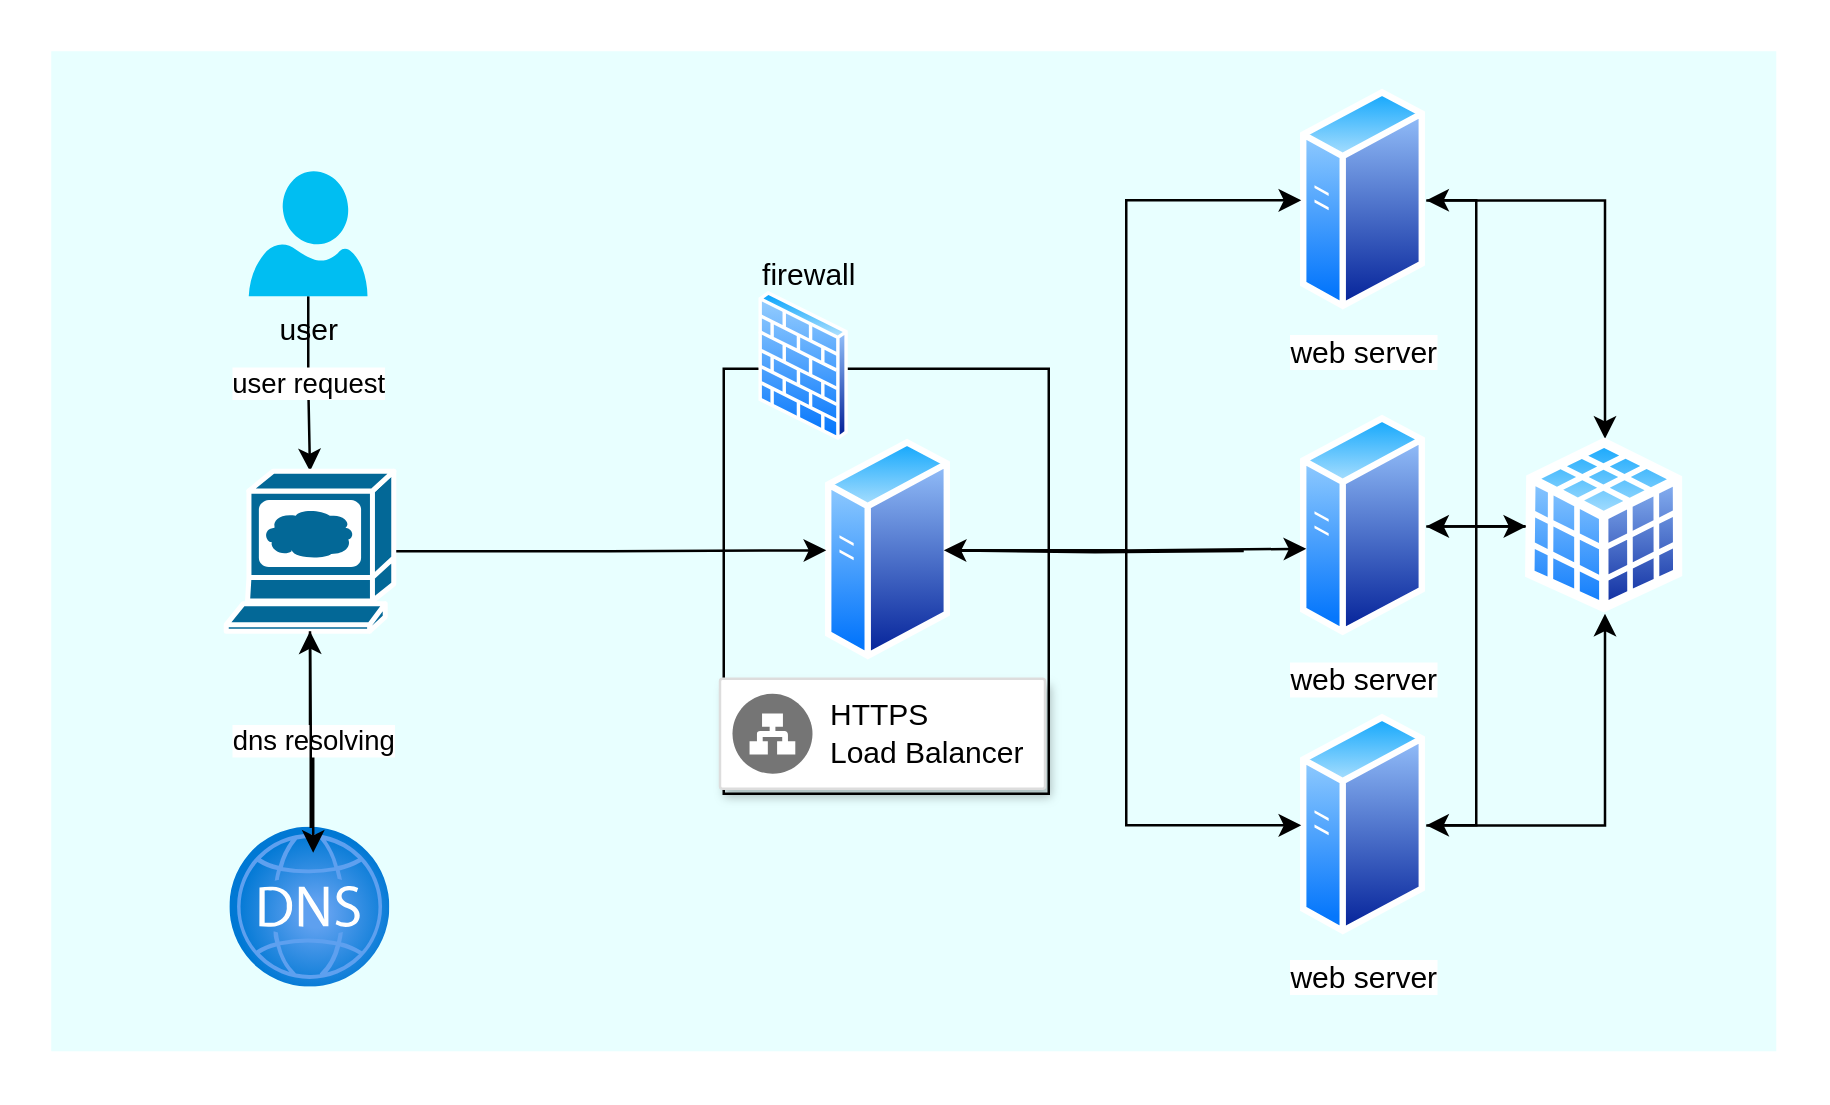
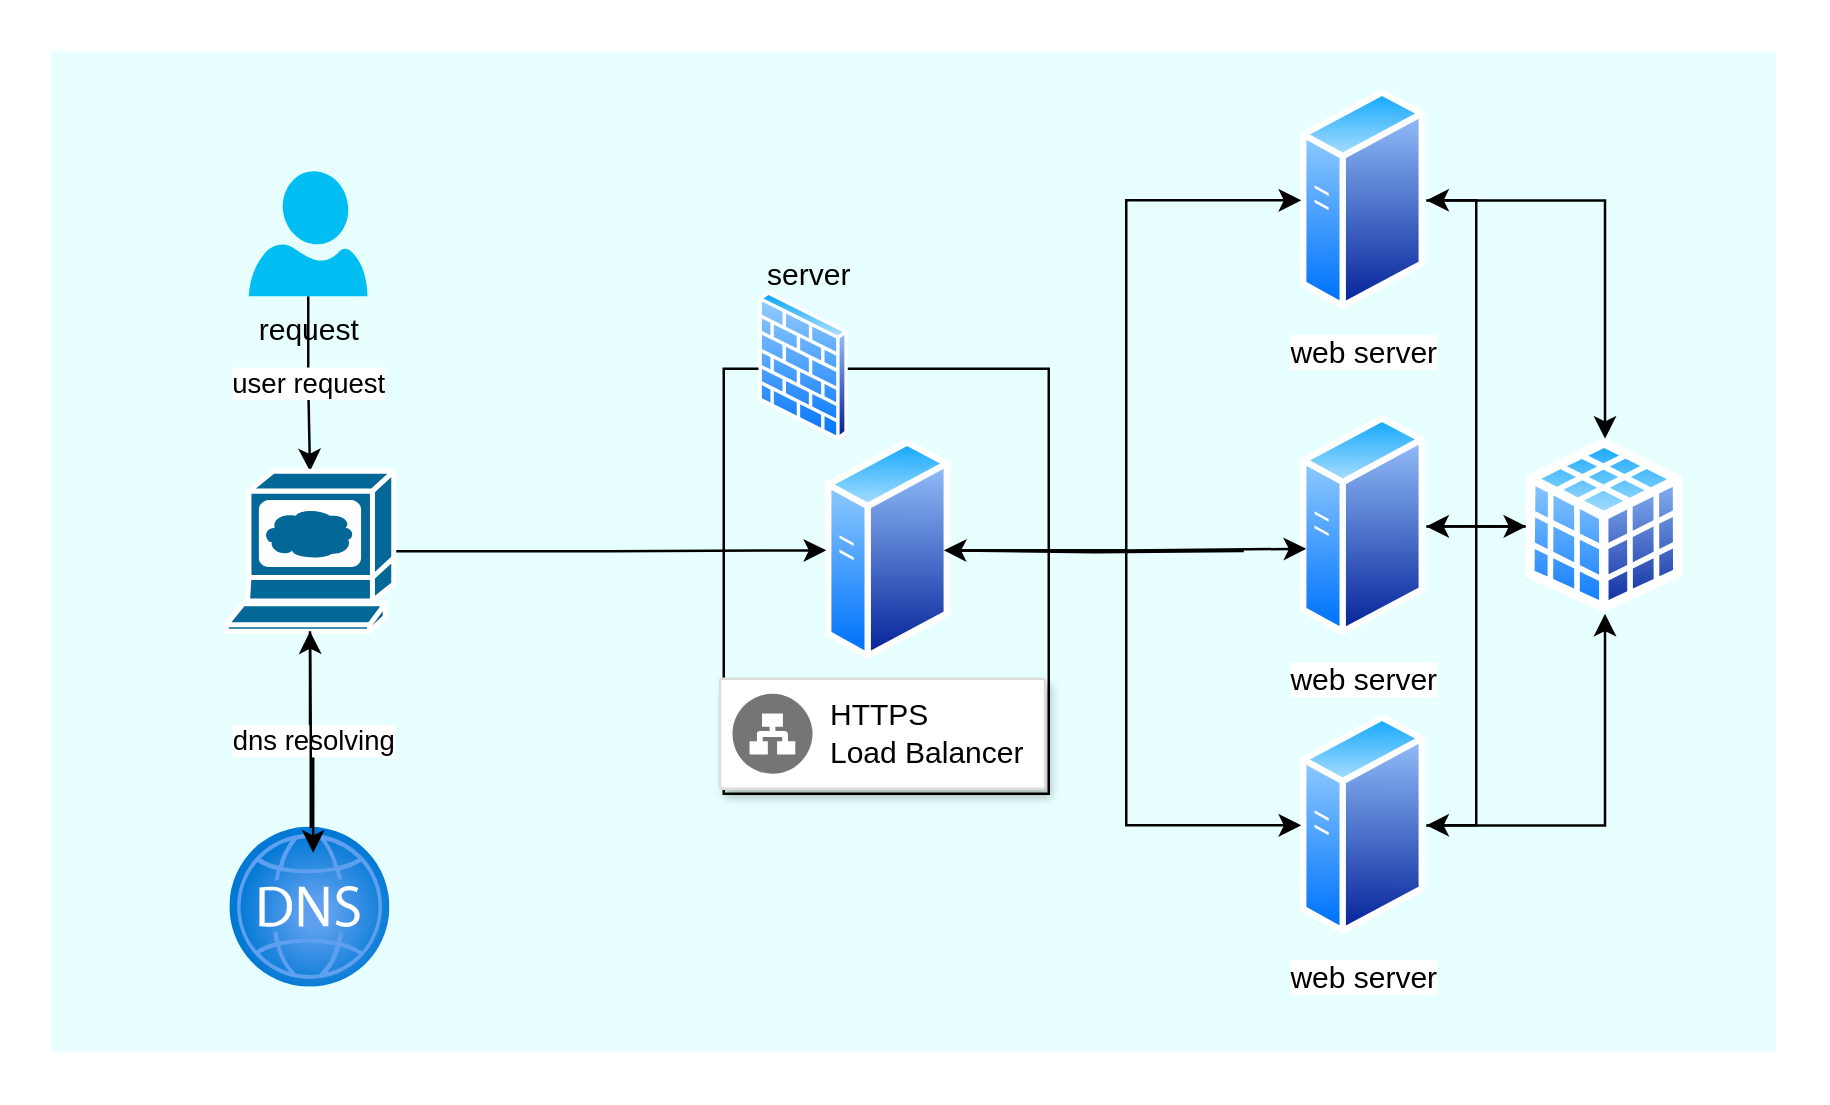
node "firewall": label "firewall" -> "server"
node "user": label "user" -> "request"
